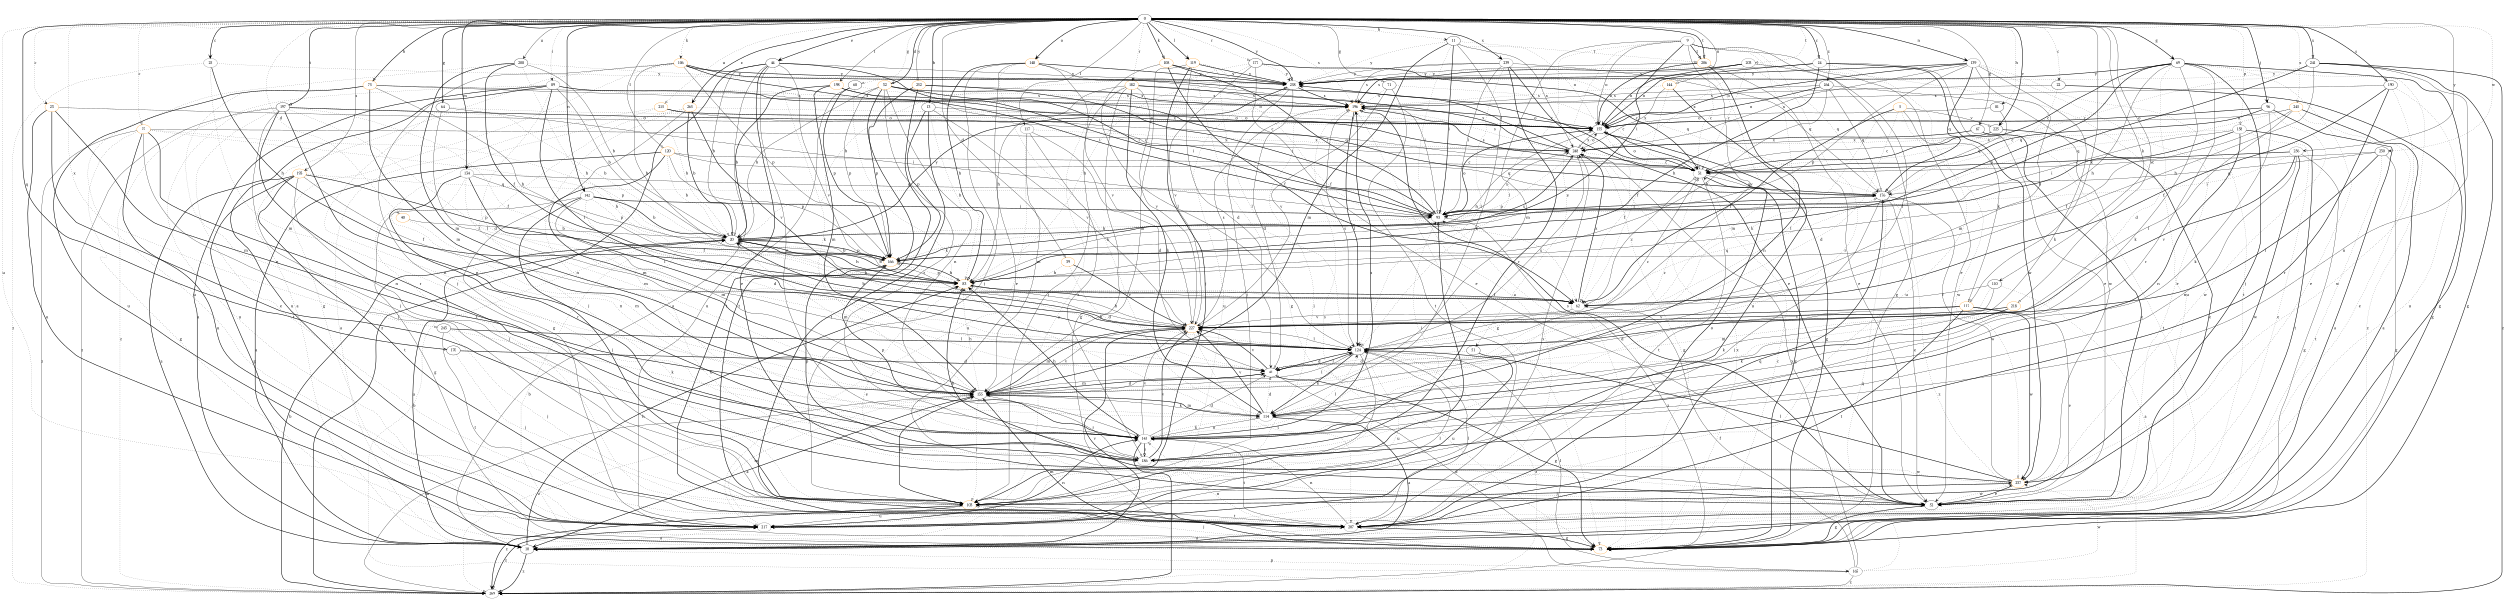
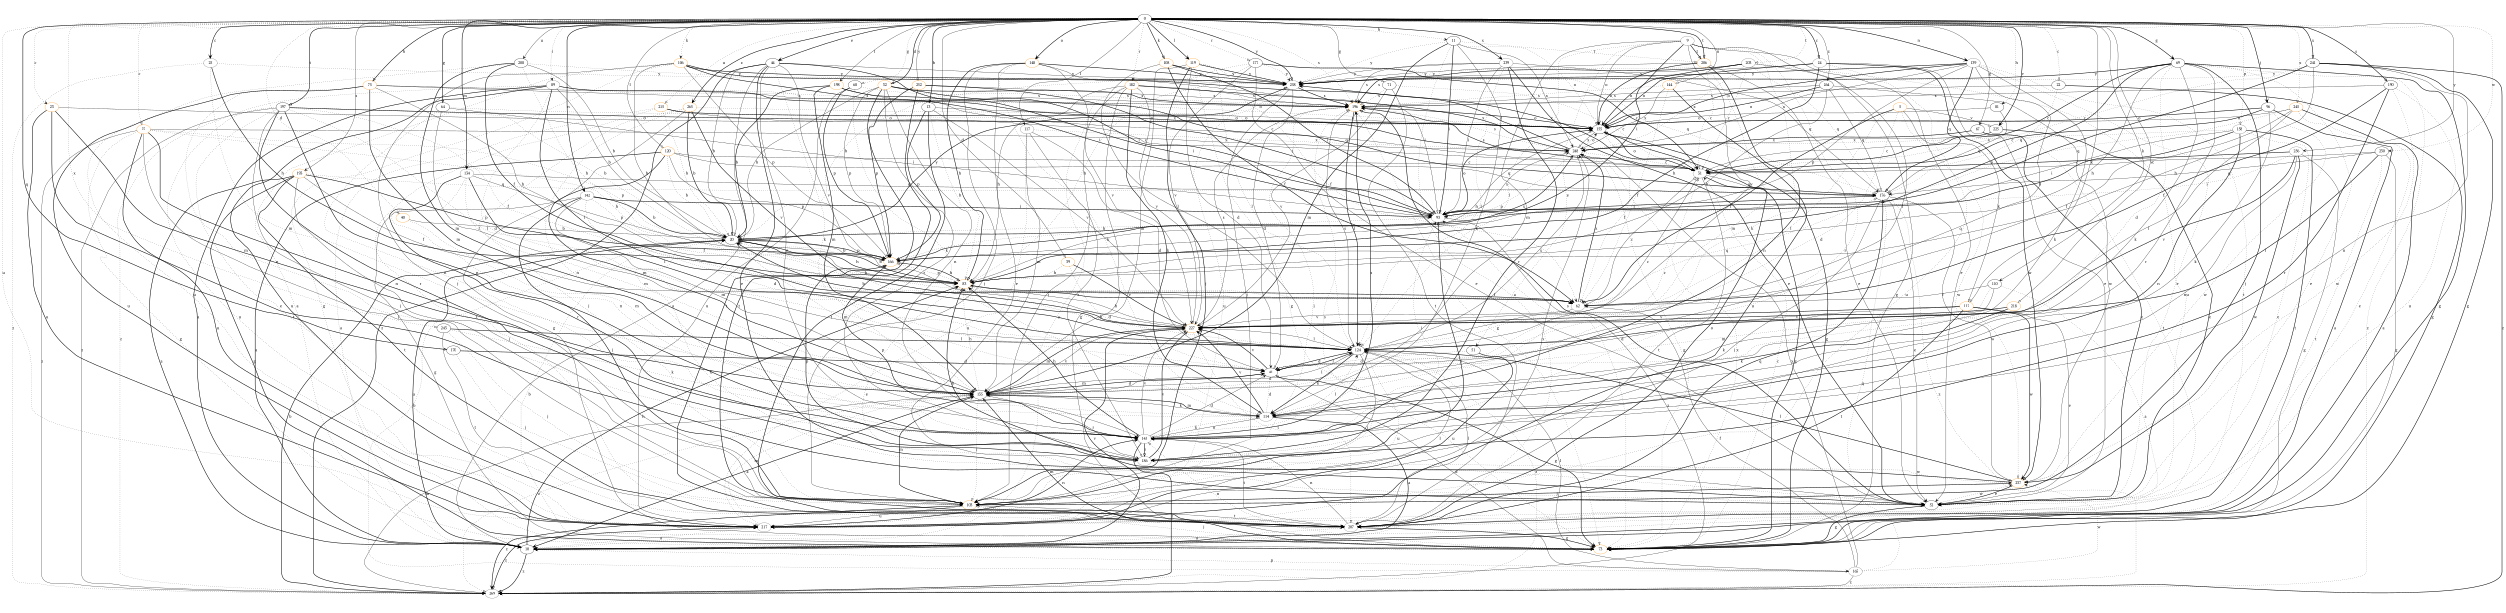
edge "0" -> "22": arrowhead vee -> onormal
edge "139" -> "135": label "m" -> "q"
